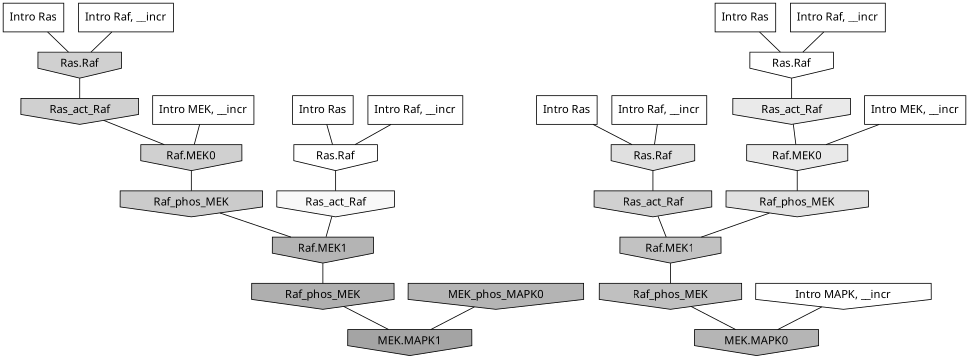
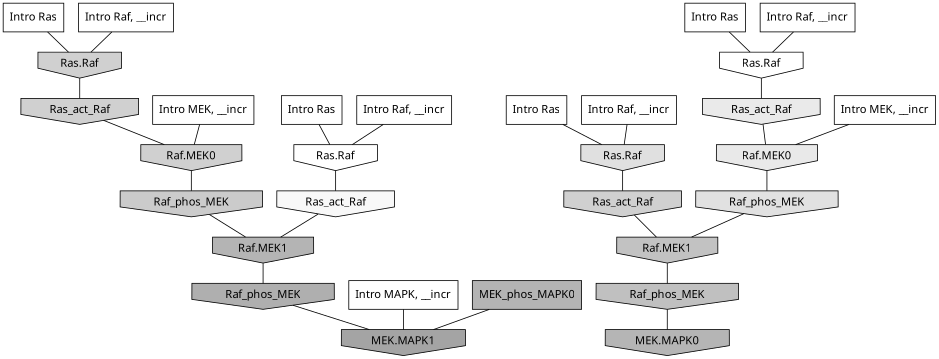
node "MEK_phos_MAPK0": shape invhouse -> box
node "Intro MAPK, __incr": shape invhouse -> box
edge "Intro MAPK, __incr" -- "MEK.MAPK0": now "Intro MAPK, __incr" -- "MEK.MAPK1"
